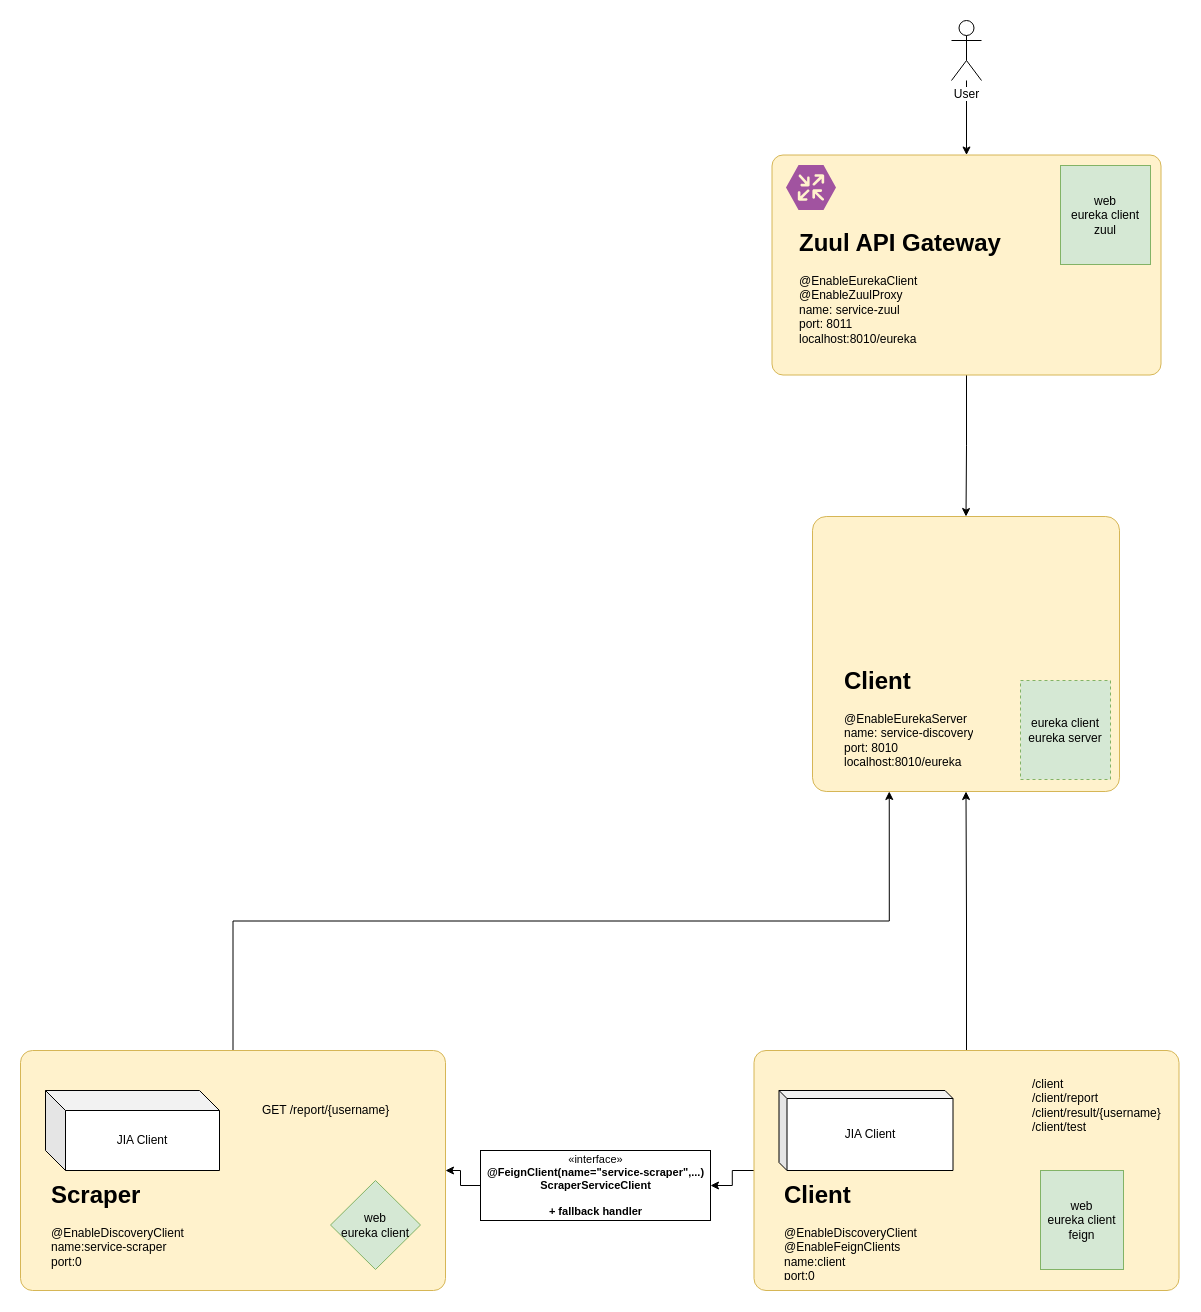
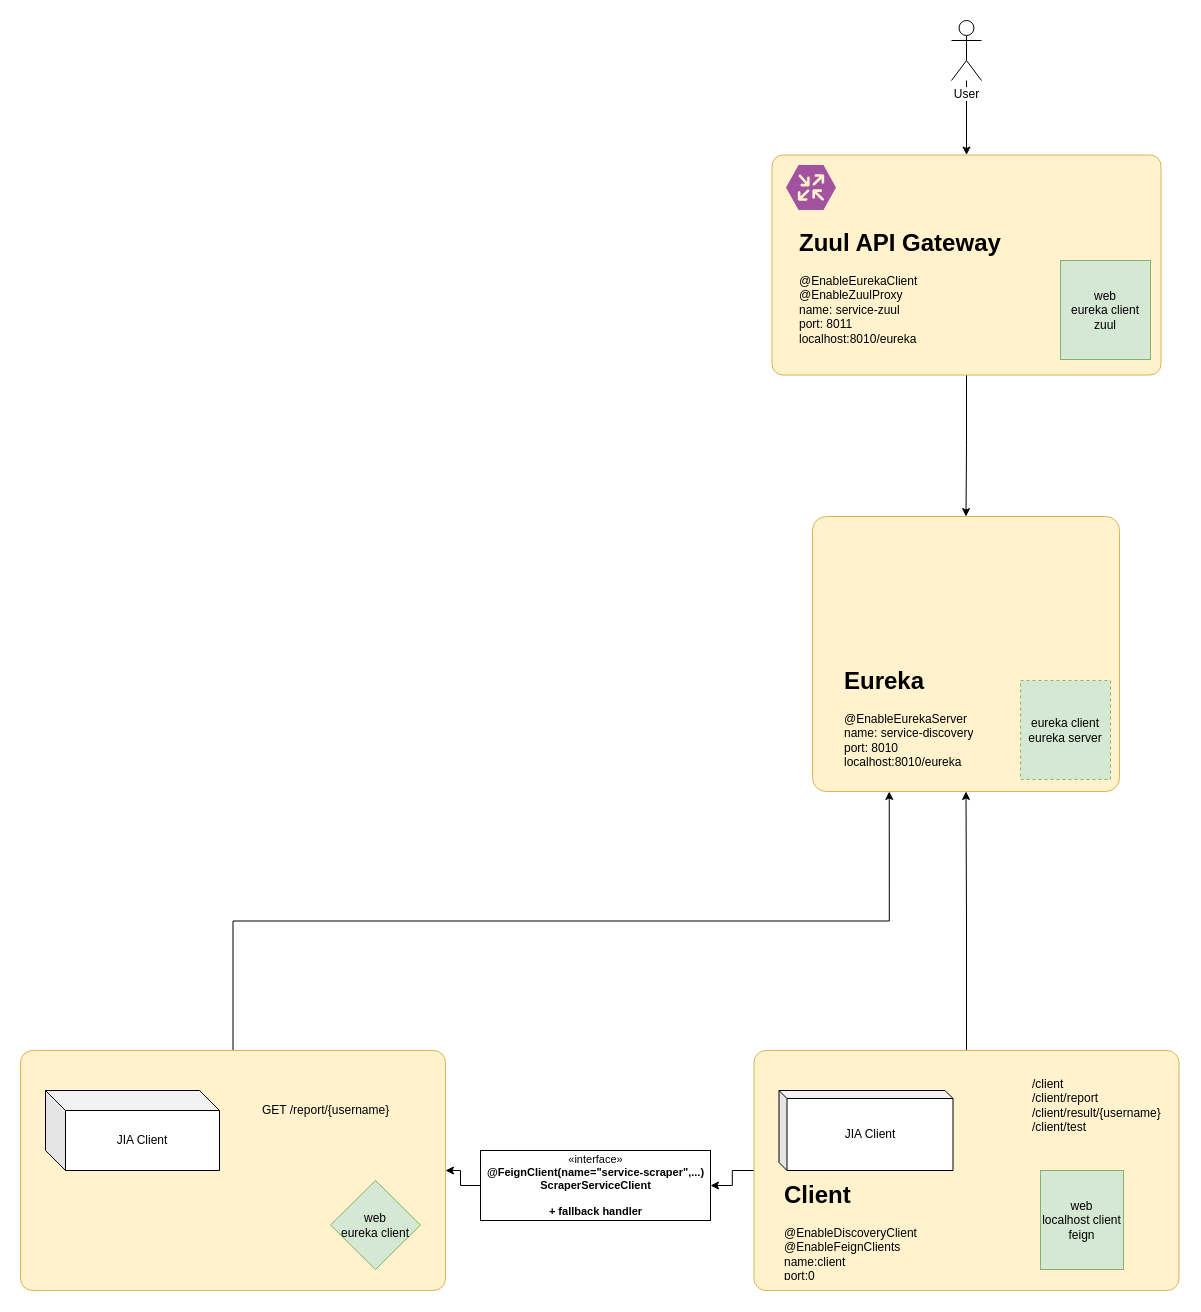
node "web eureka client zuul": moved (1106, 215) -> (1106, 310)
node "Client@EnableEurekaServer name: service-discovery port: 8010 localhost:8010/eureka": label "Client@EnableEurekaServer name: service-discovery port: 8010 localhost:8010/eureka" -> "Eureka@EnableEurekaServer name: service-discovery port: 8010 localhost:8010/eureka"
node "web eureka client feign": label "web eureka client feign" -> "web localhost client feign"
node "Scraper@EnableDiscoveryClient name:service-scraper port:0": removed
